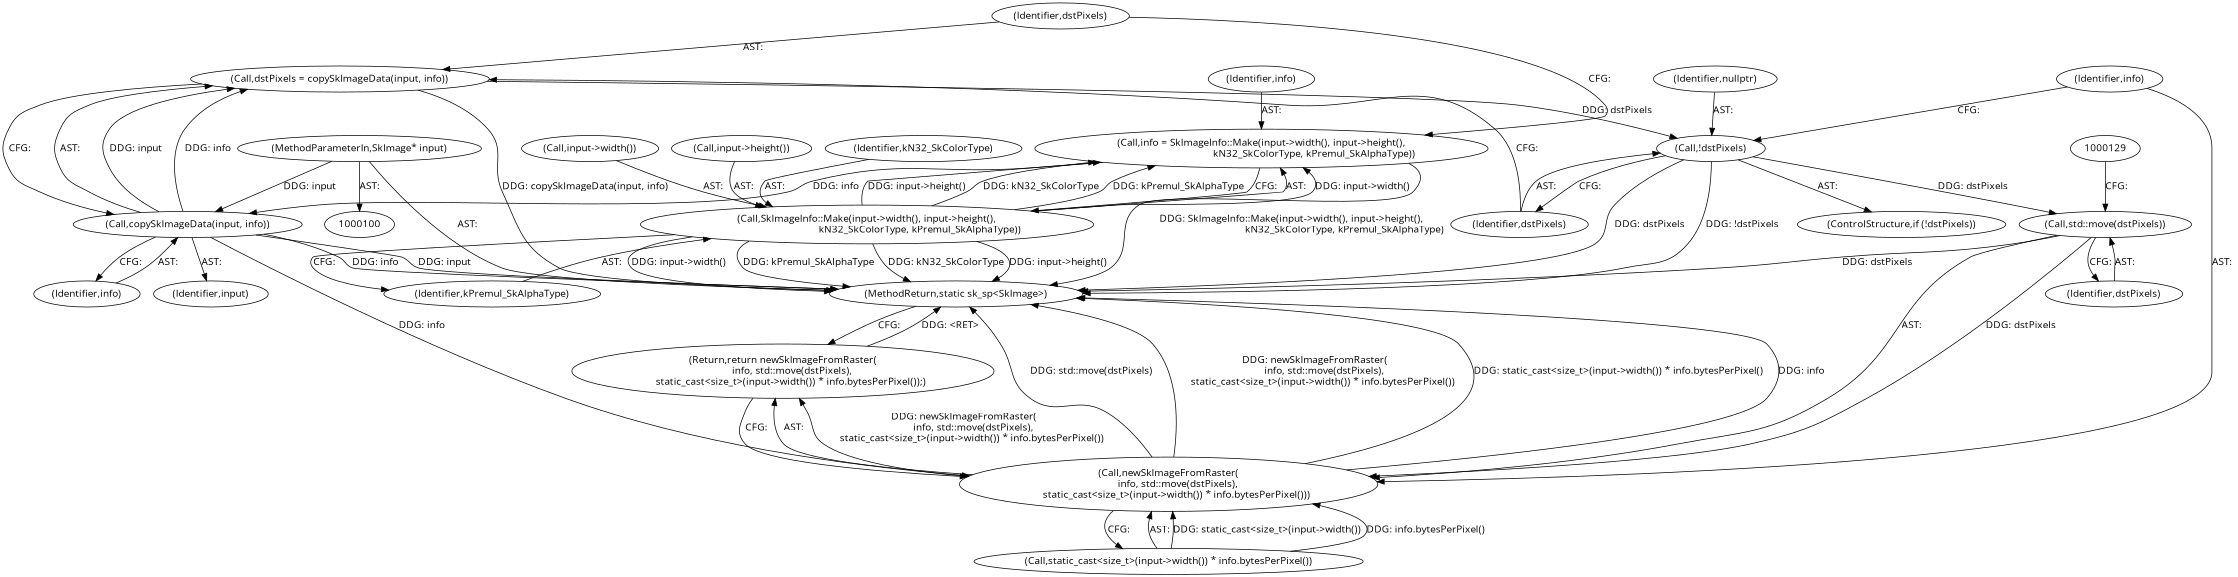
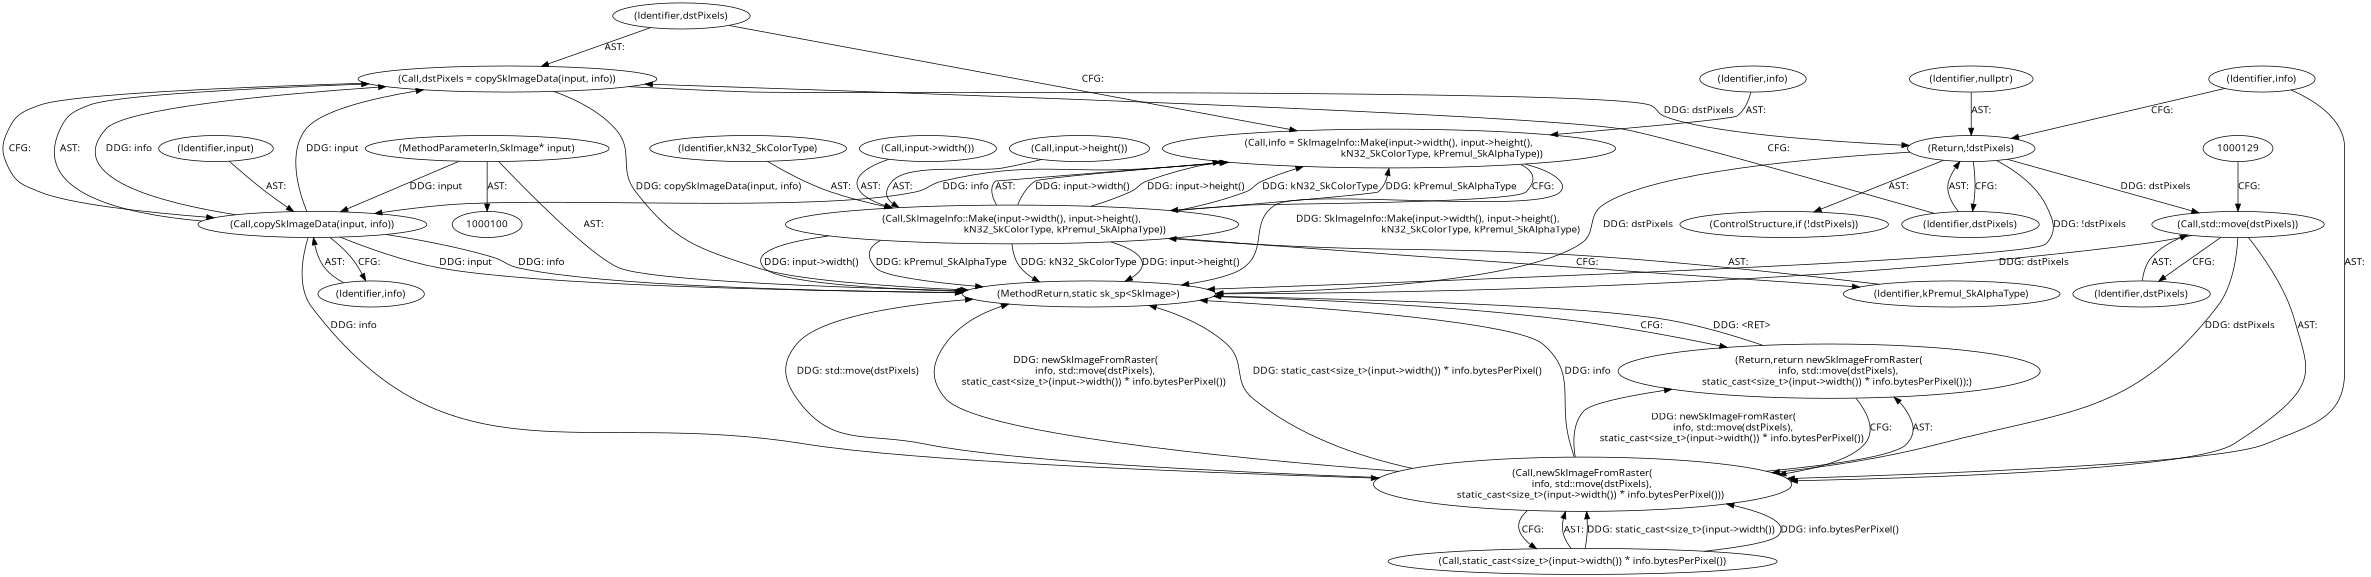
node "(Call,!dstPixels)": label "(Call,!dstPixels)" -> "(Return,!dstPixels)"
edge "(Call,copySkImageData(input, info))" -> "(Identifier,input)": reversed
